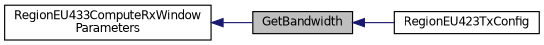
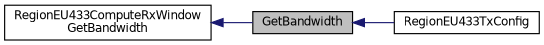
node "RegionEU433ComputeRxWindow Parameters": label "RegionEU433ComputeRxWindow Parameters" -> "RegionEU433ComputeRxWindow GetBandwidth"
node "RegionEU423TxConfig": label "RegionEU423TxConfig" -> "RegionEU433TxConfig"
